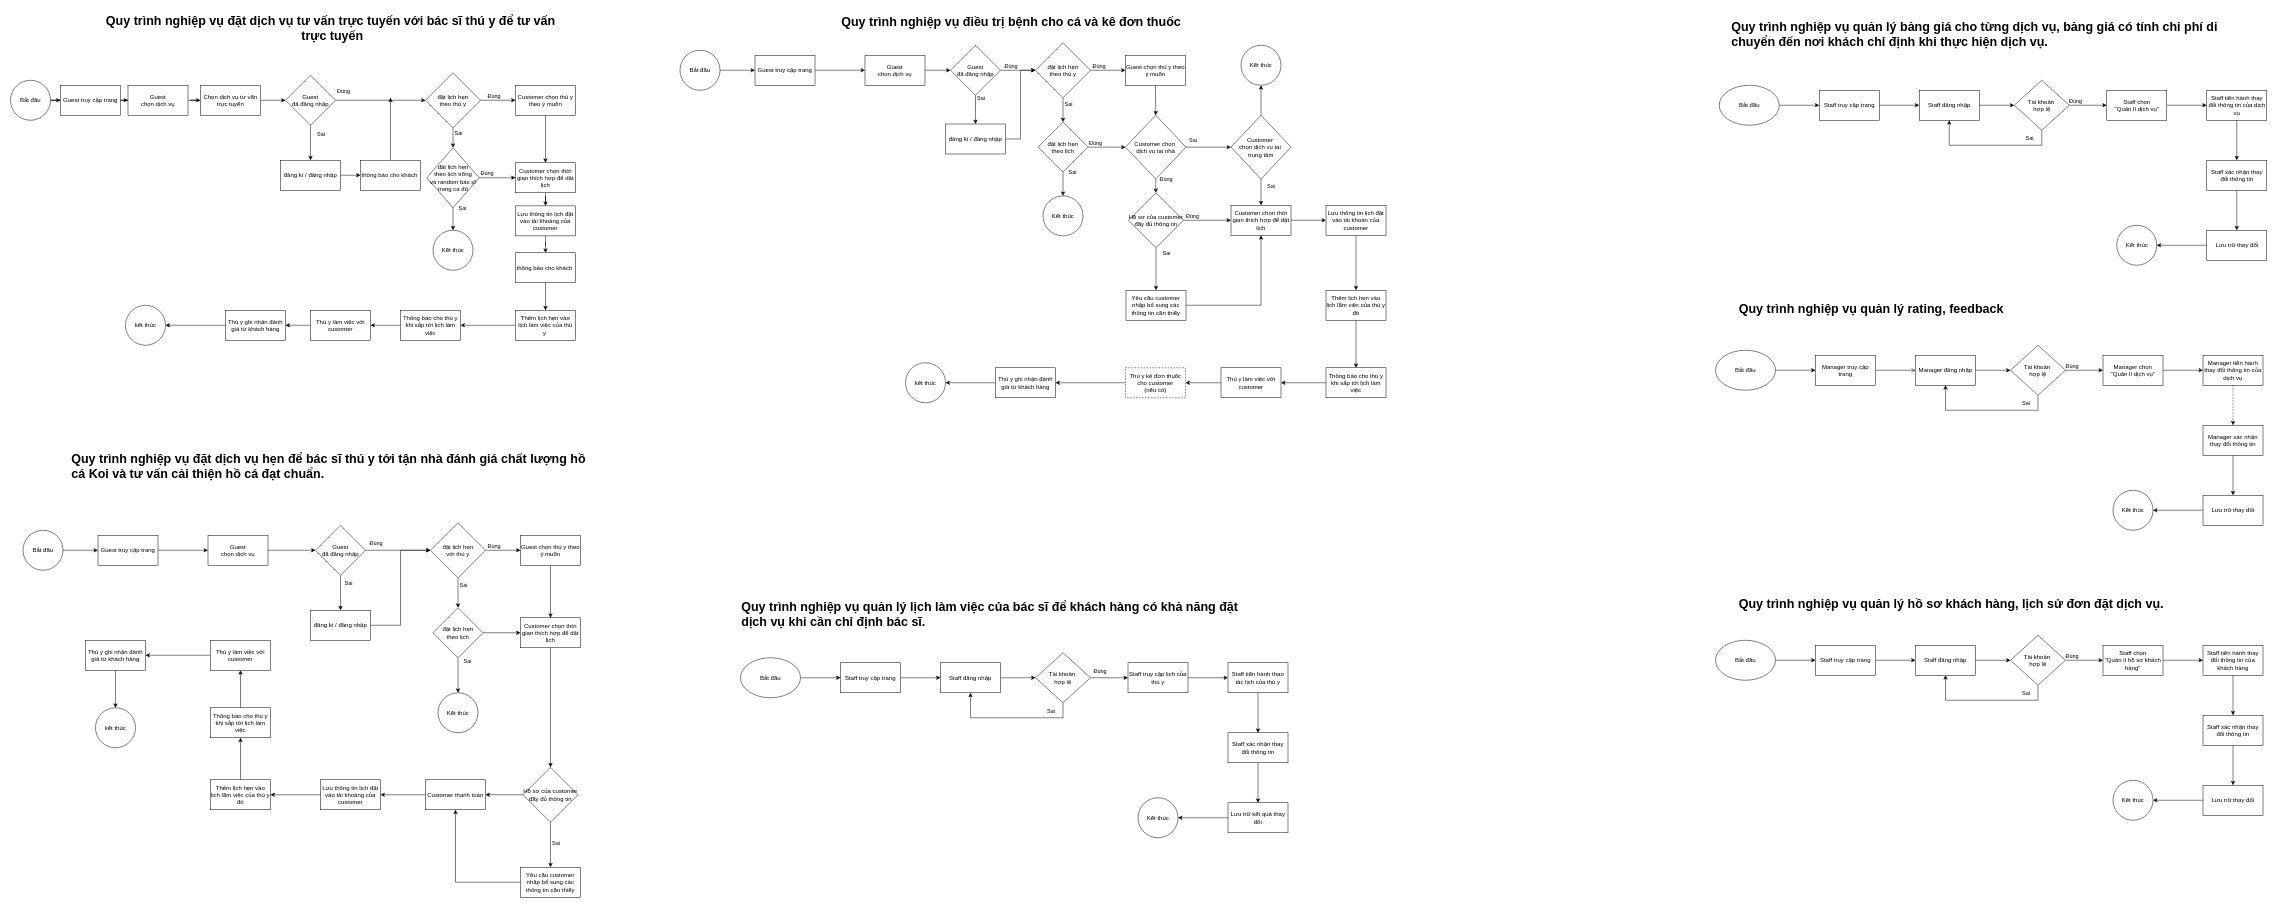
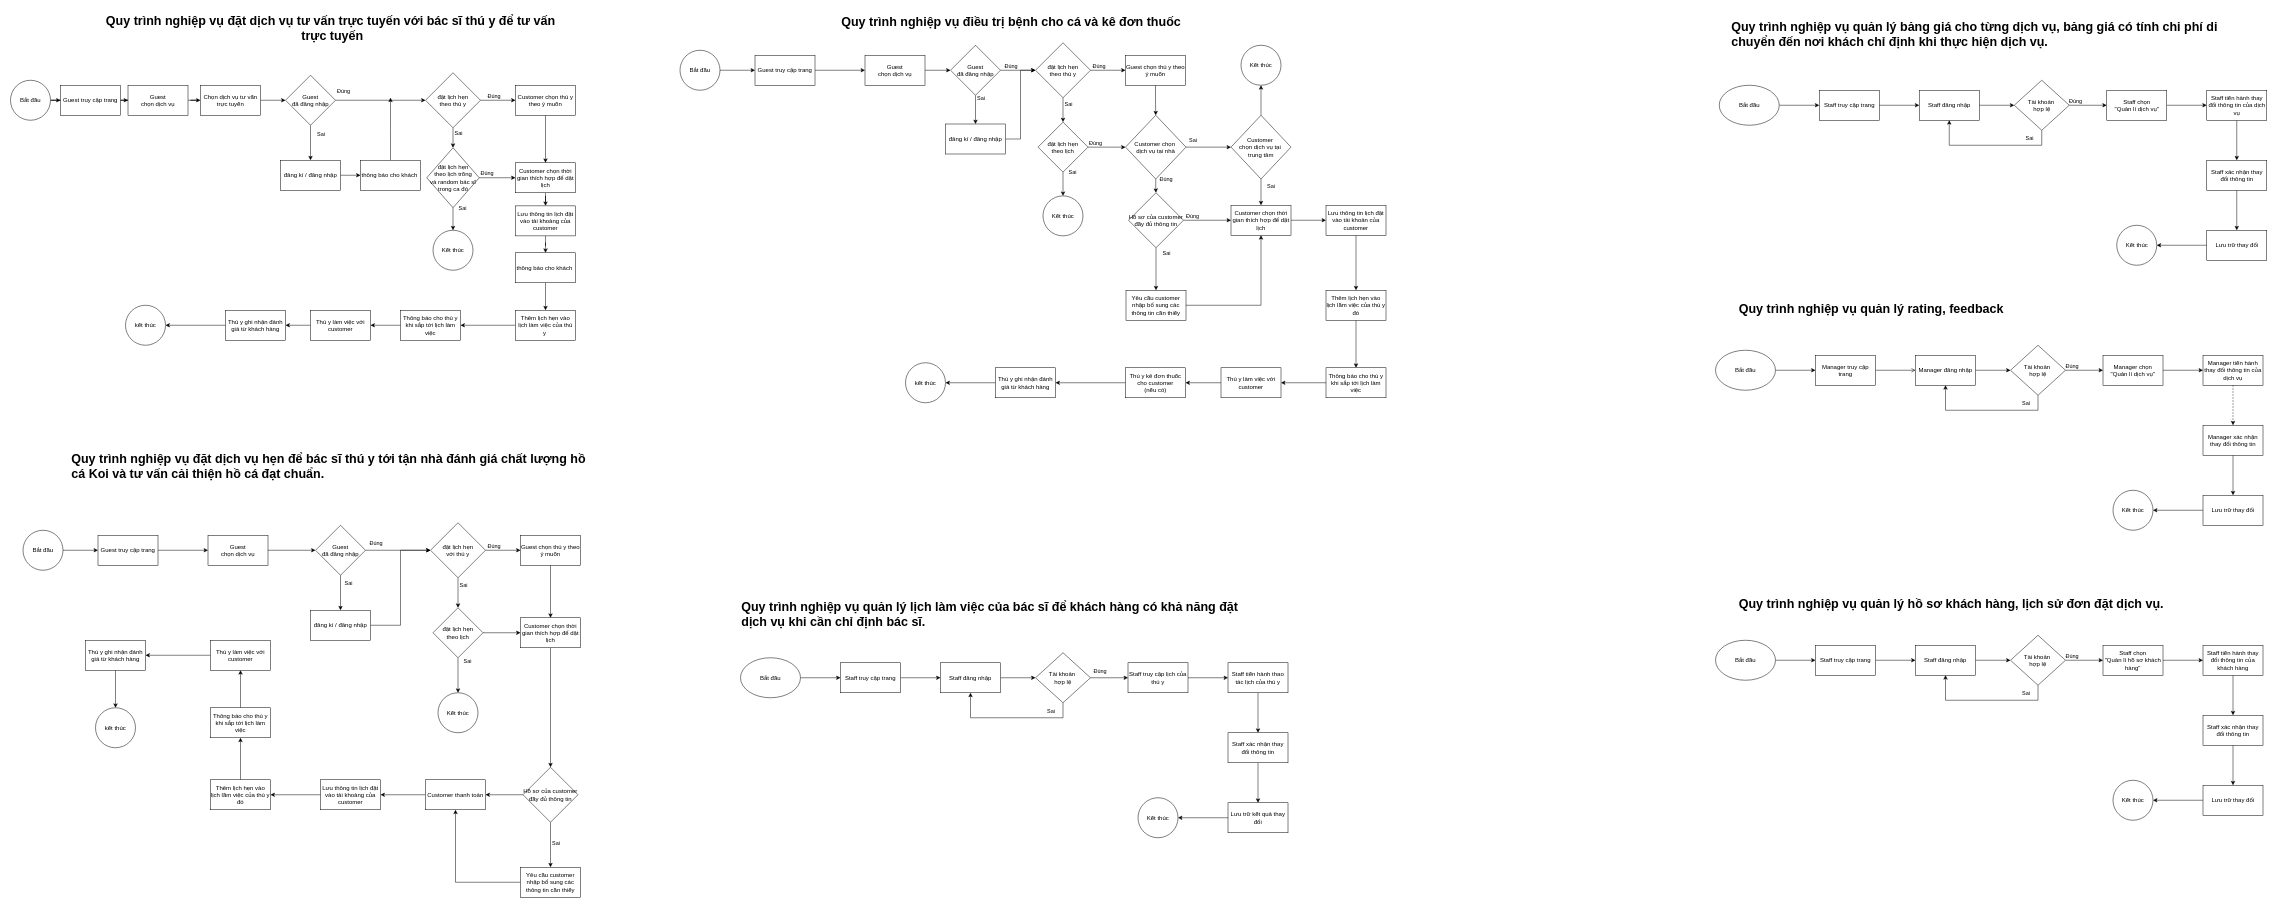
node "Thú y kê đơn thuốc cho customer (nếu có)": style dashed -> solid
